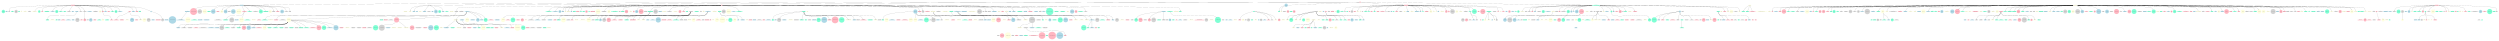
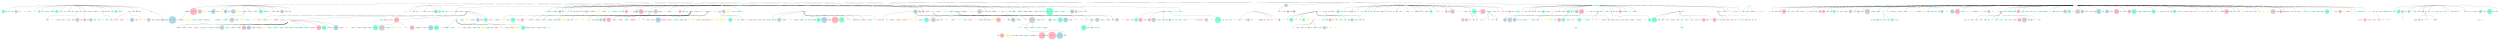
node "Playground": fillcolor lightyellow -> aquamarine
